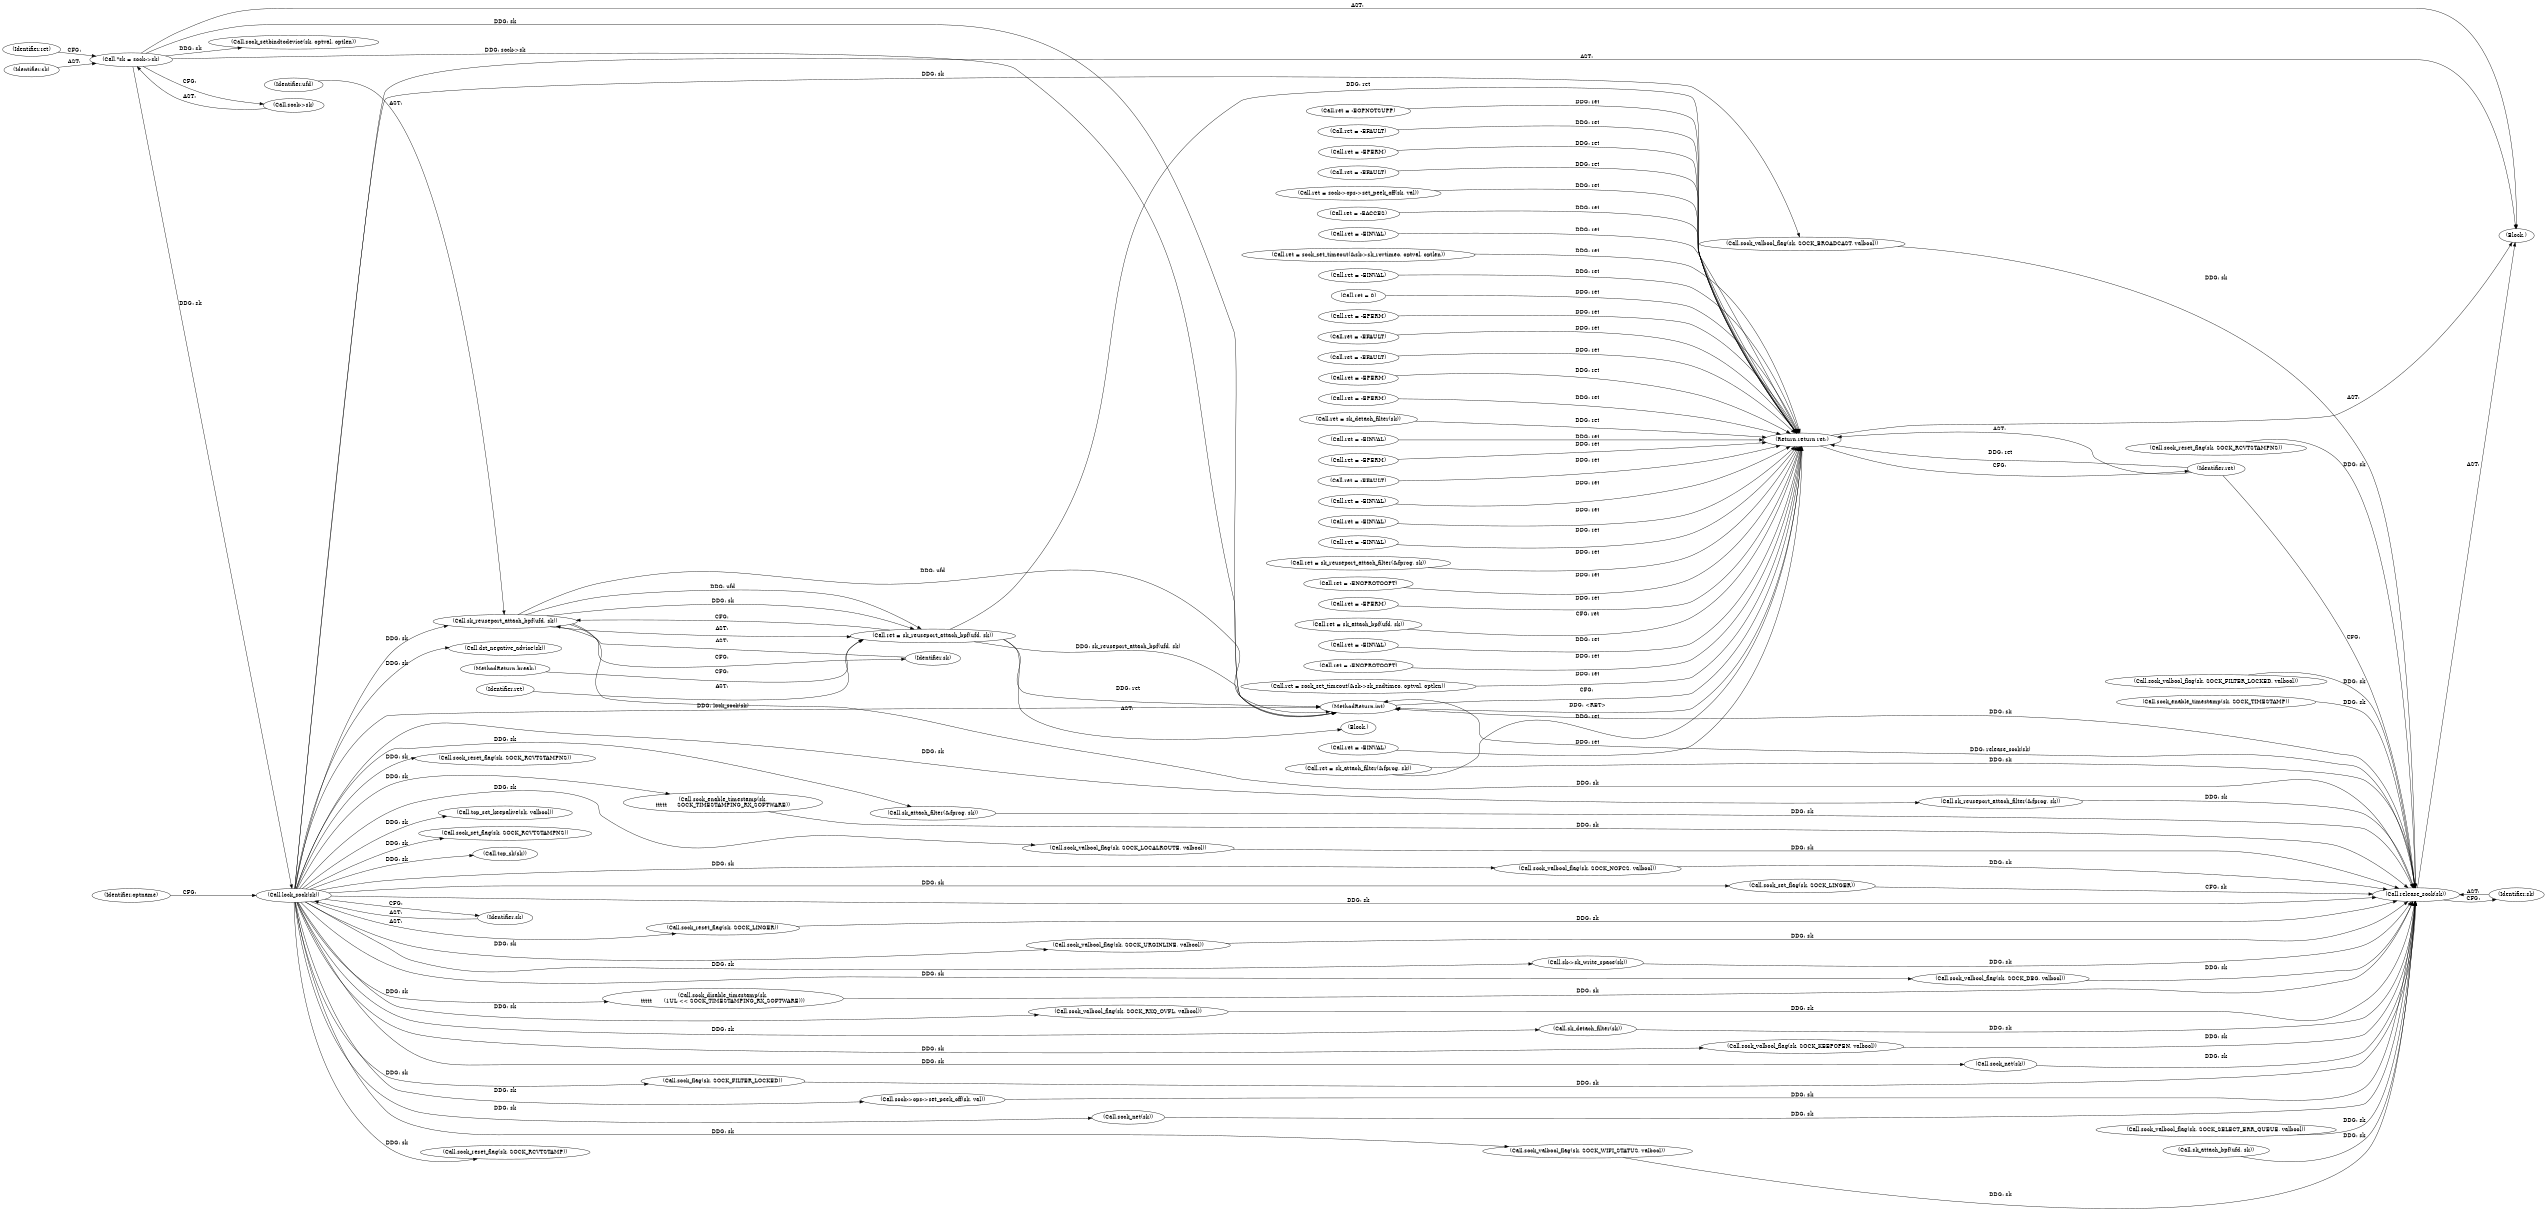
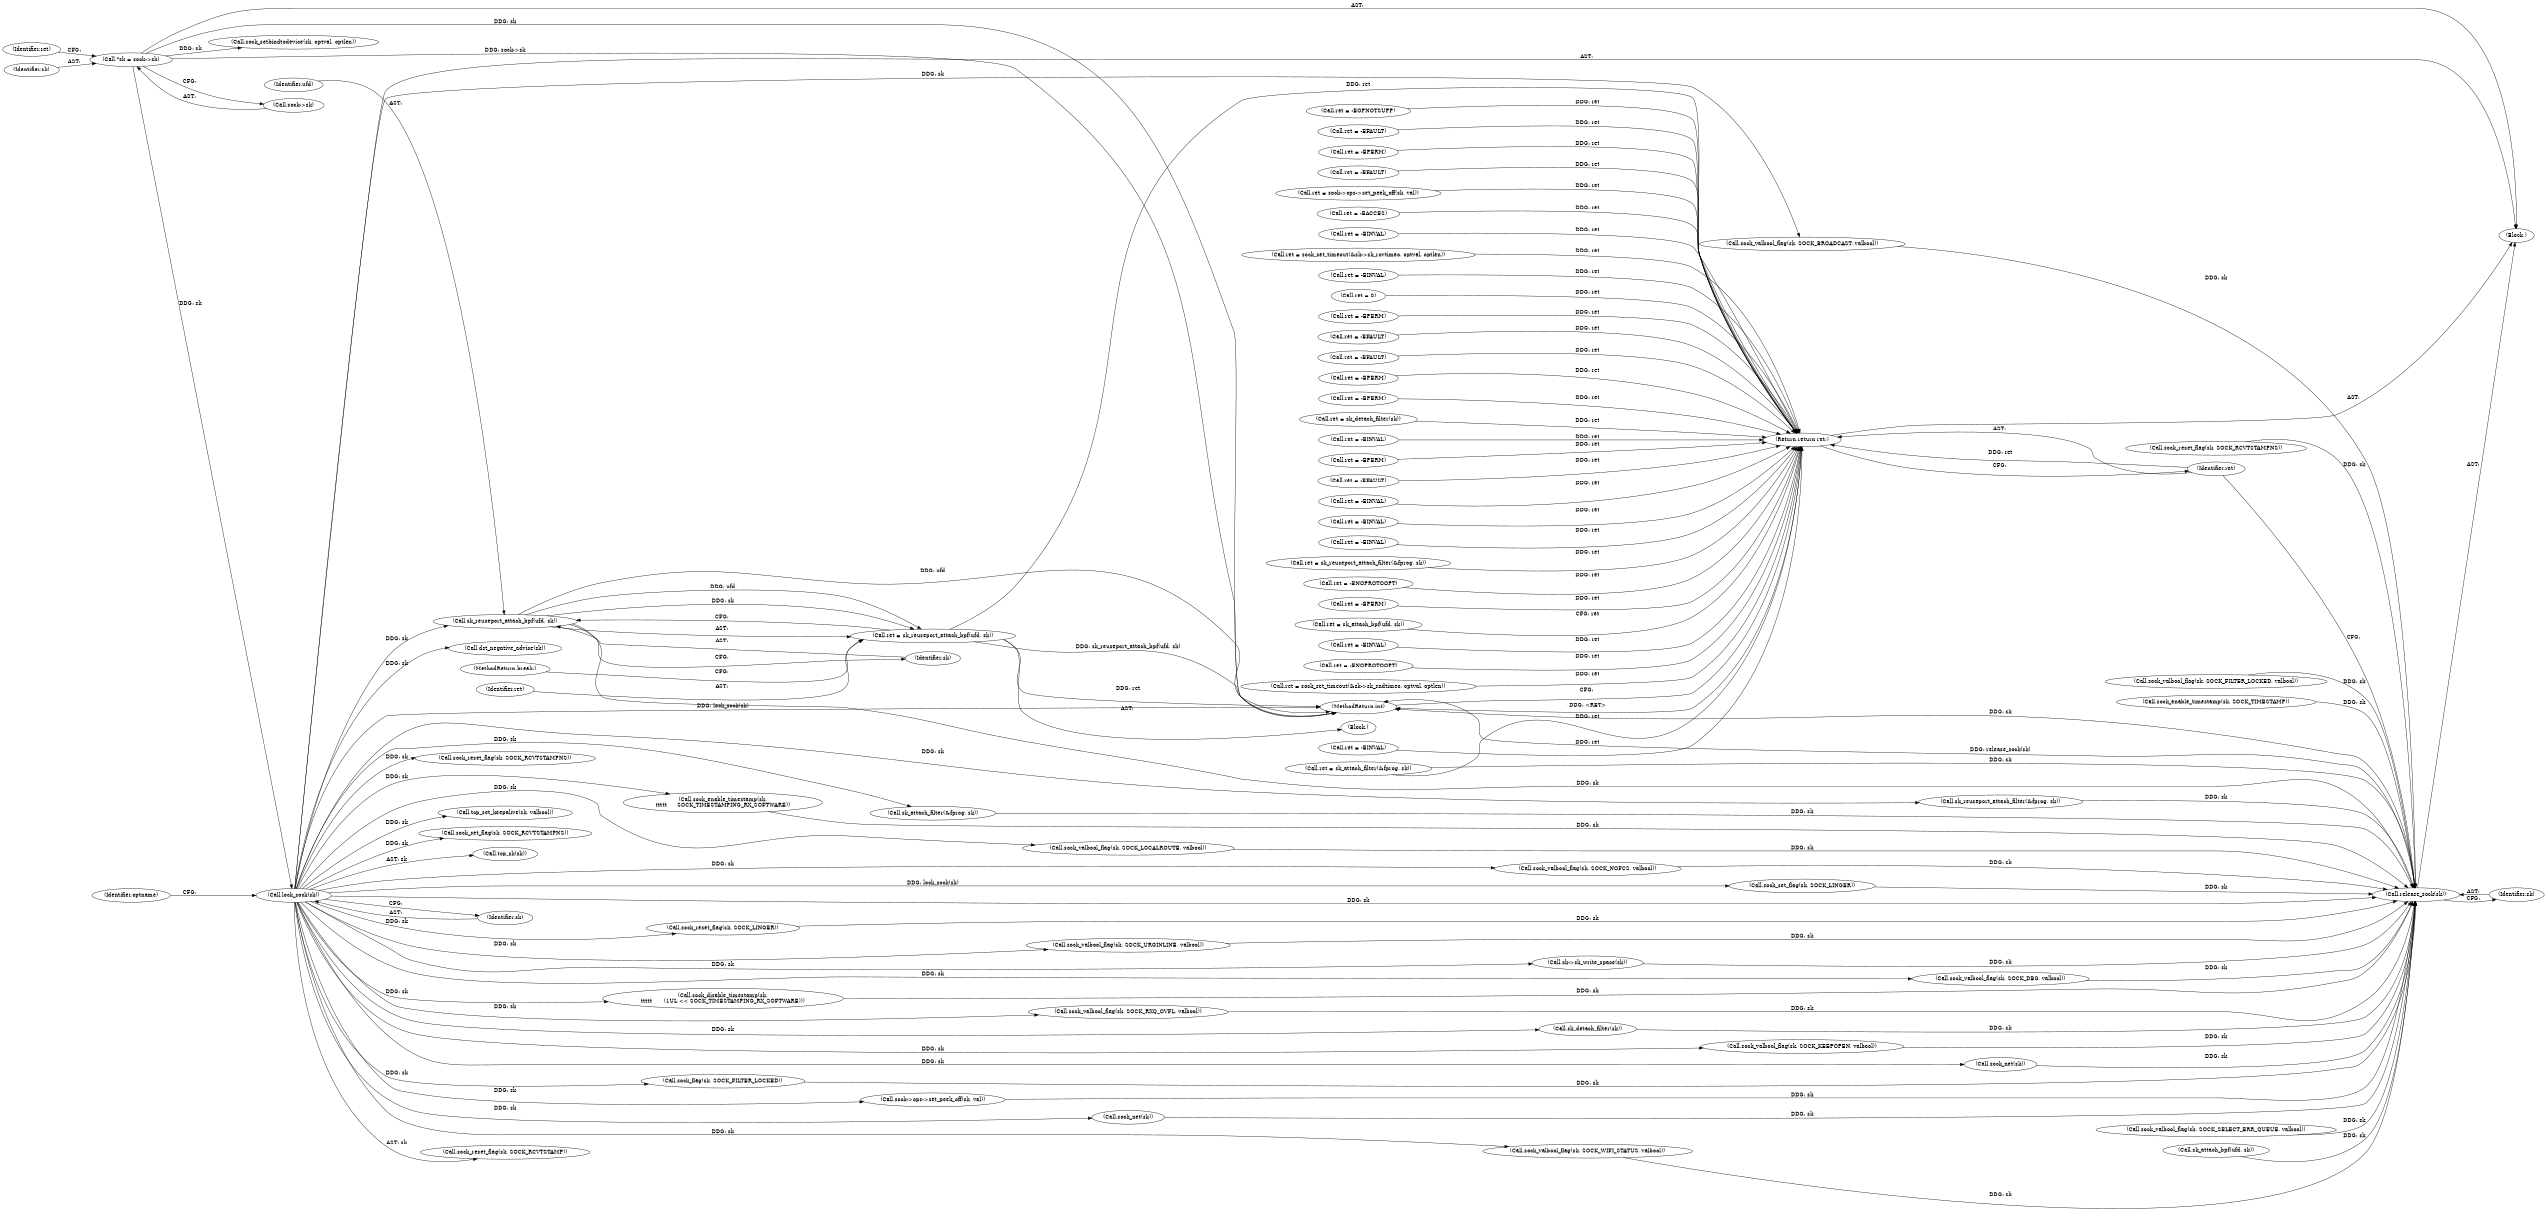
edge "(Call,lock_sock(sk))" -> "(Call,tcp_sk(sk))": label "DDG: sk" -> "AST: sk"
edge "(Call,lock_sock(sk))" -> "(Call,sock_set_flag(sk, SOCK_LINGER))": label "DDG: sk" -> "DDG: lock_sock(sk)"
edge "(Call,sock_set_flag(sk, SOCK_LINGER))" -> "(Call,release_sock(sk))": label "CFG: sk" -> "DDG: sk"
edge "(Call,lock_sock(sk))" -> "(Call,sock_reset_flag(sk, SOCK_LINGER))": label "AST: " -> "DDG: sk"
edge "(Call,lock_sock(sk))" -> "(Call,sock_reset_flag(sk, SOCK_RCVTSTAMP))": label "DDG: sk" -> "AST: sk"
